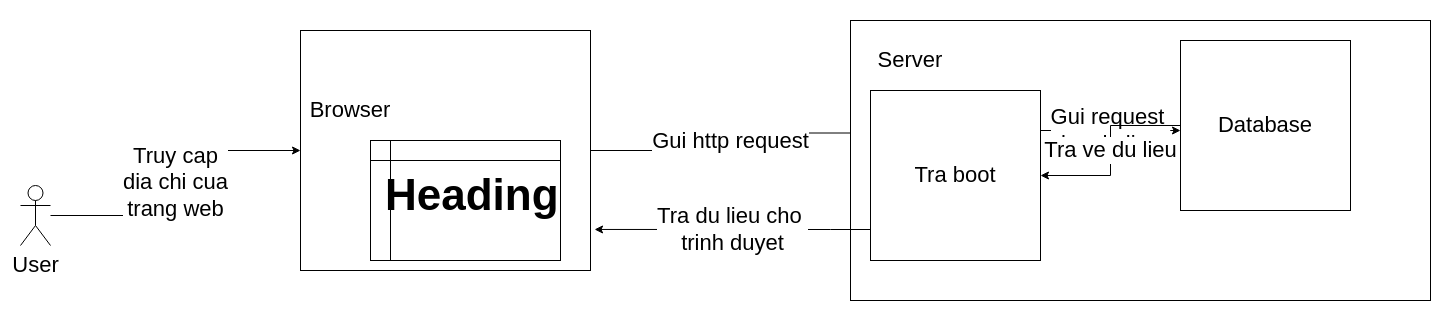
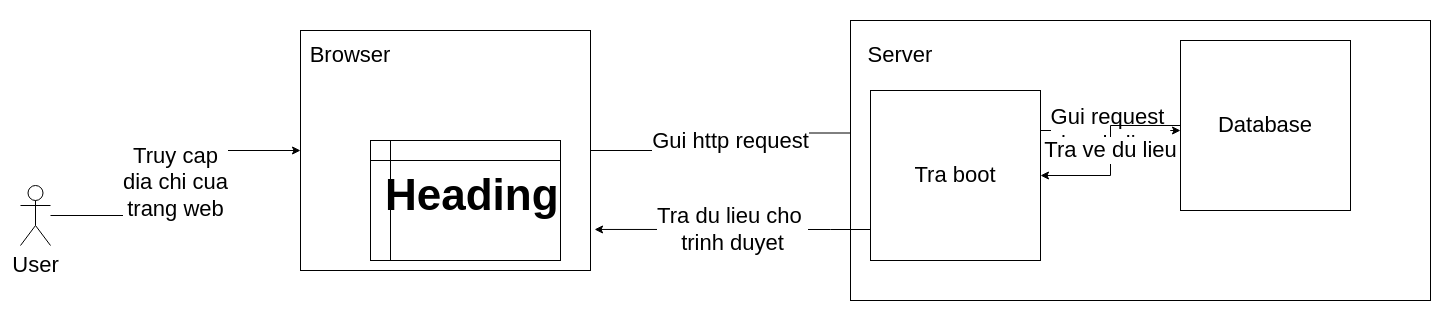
node "Server": moved (911, 61) -> (901, 56)
node "Browser": moved (351, 111) -> (351, 56)
